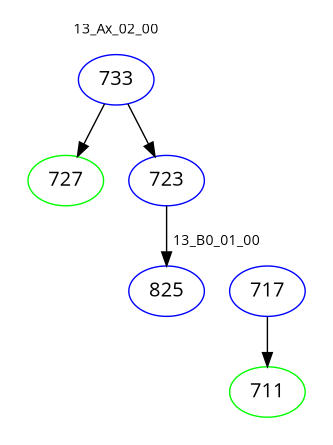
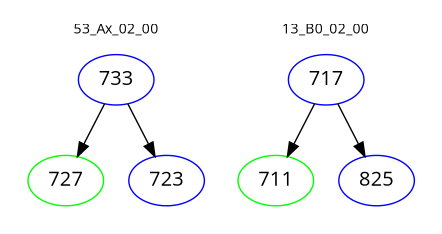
cluster "13_Ax_02_00": label "13_Ax_02_00" -> "53_Ax_02_00"
edge "723" -> "825": now "717" -> "825"
cluster "13_B0_01_00": label "13_B0_01_00" -> "13_B0_02_00"
